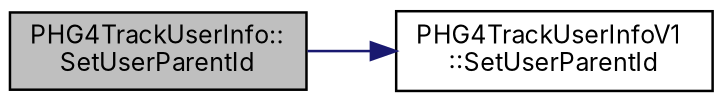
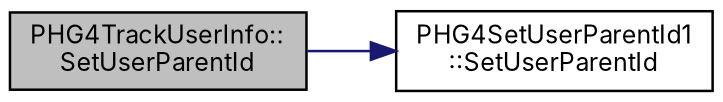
node "PHG4TrackUserInfoV1 ::SetUserParentId": label "PHG4TrackUserInfoV1 ::SetUserParentId" -> "PHG4SetUserParentId1 ::SetUserParentId"
